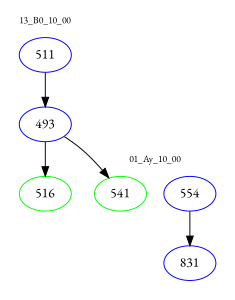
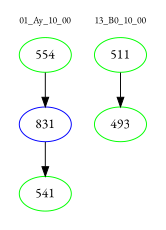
node "511": color blue -> green
node "493": color blue -> green
edge "493" -> "541": now "831" -> "541"
node "516": removed
node "554": color blue -> green
